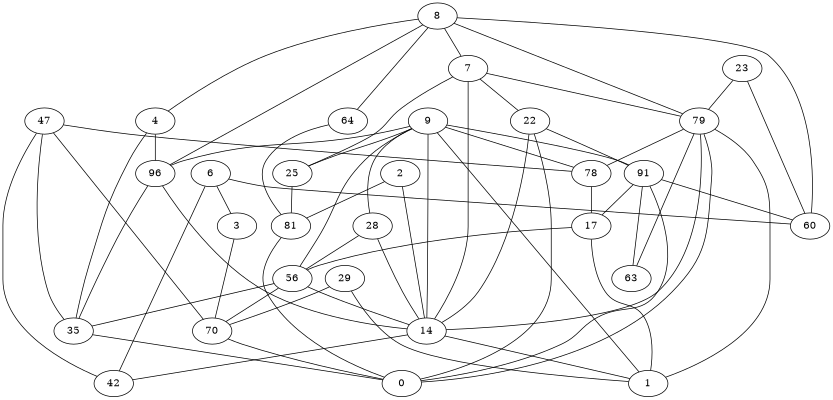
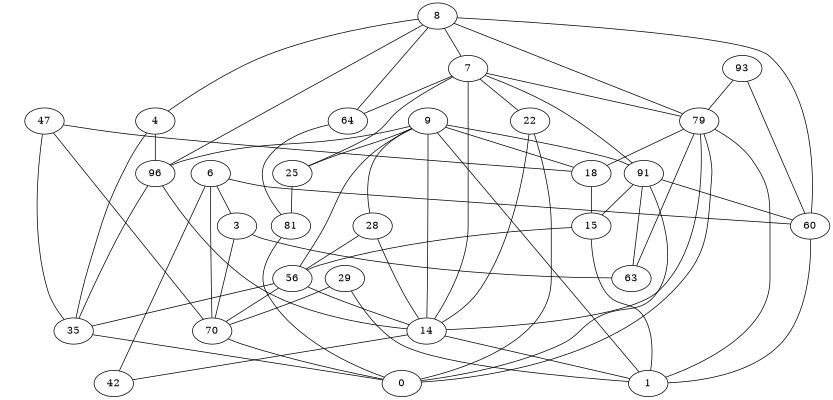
node "23": label "23" -> "93"
edge "7" -- "64": added
edge "22" -- "91": now "7" -- "91"
node "2": removed
node "78": label "78" -> "18"
node "17": label "17" -> "15"
edge "6" -- "70": added
edge "3" -- "63": added
edge "47" -- "42": removed
edge "60" -- "1": added
